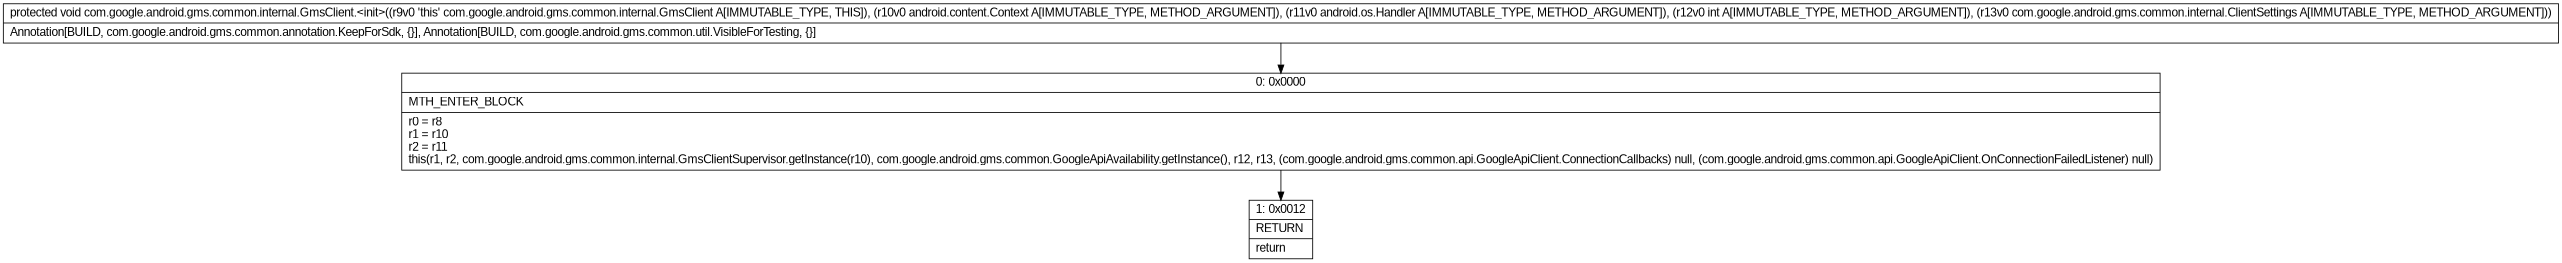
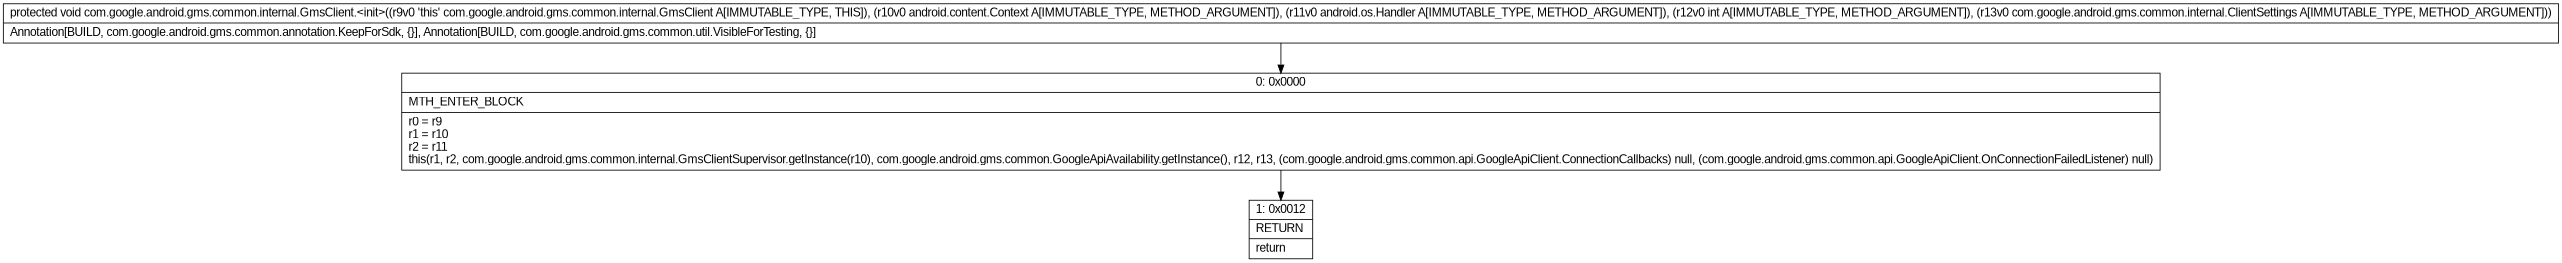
node "0: 0x0000": text "r0 = r8" -> "r0 = r9"
